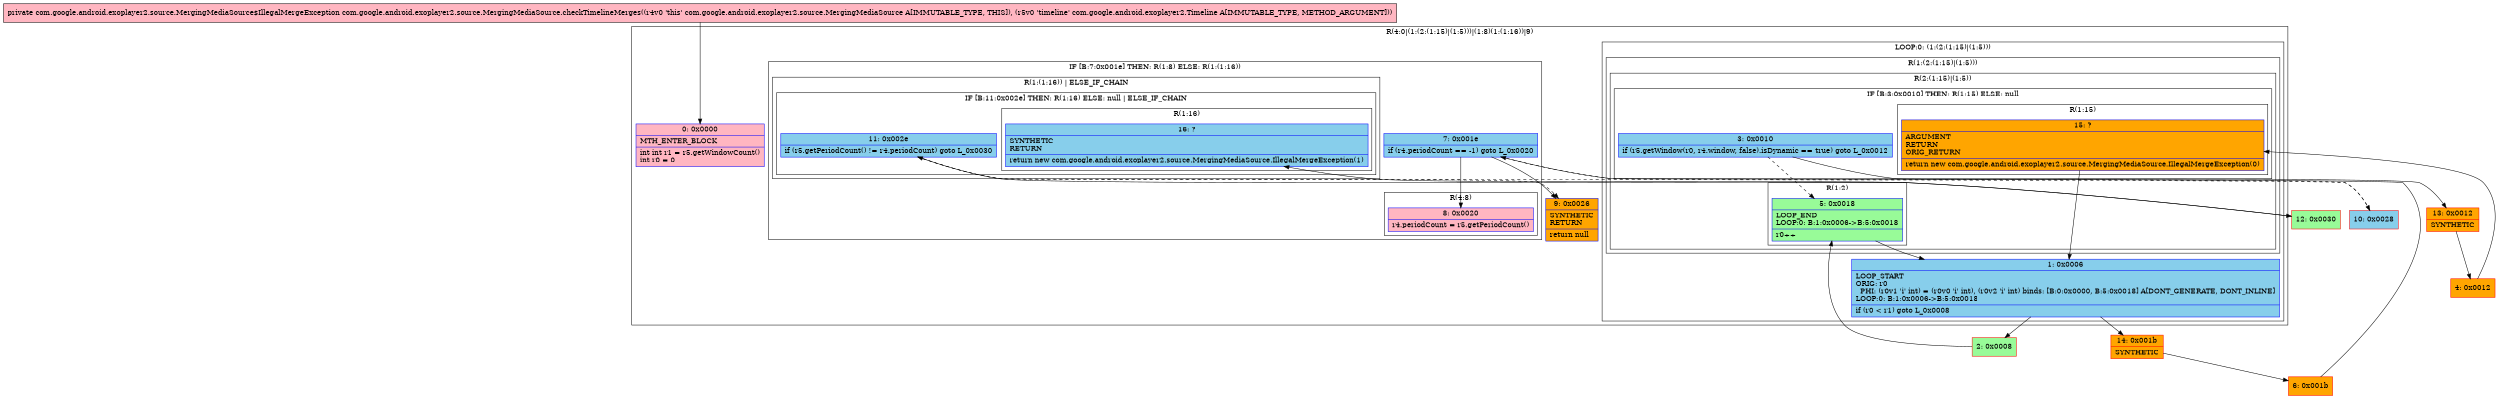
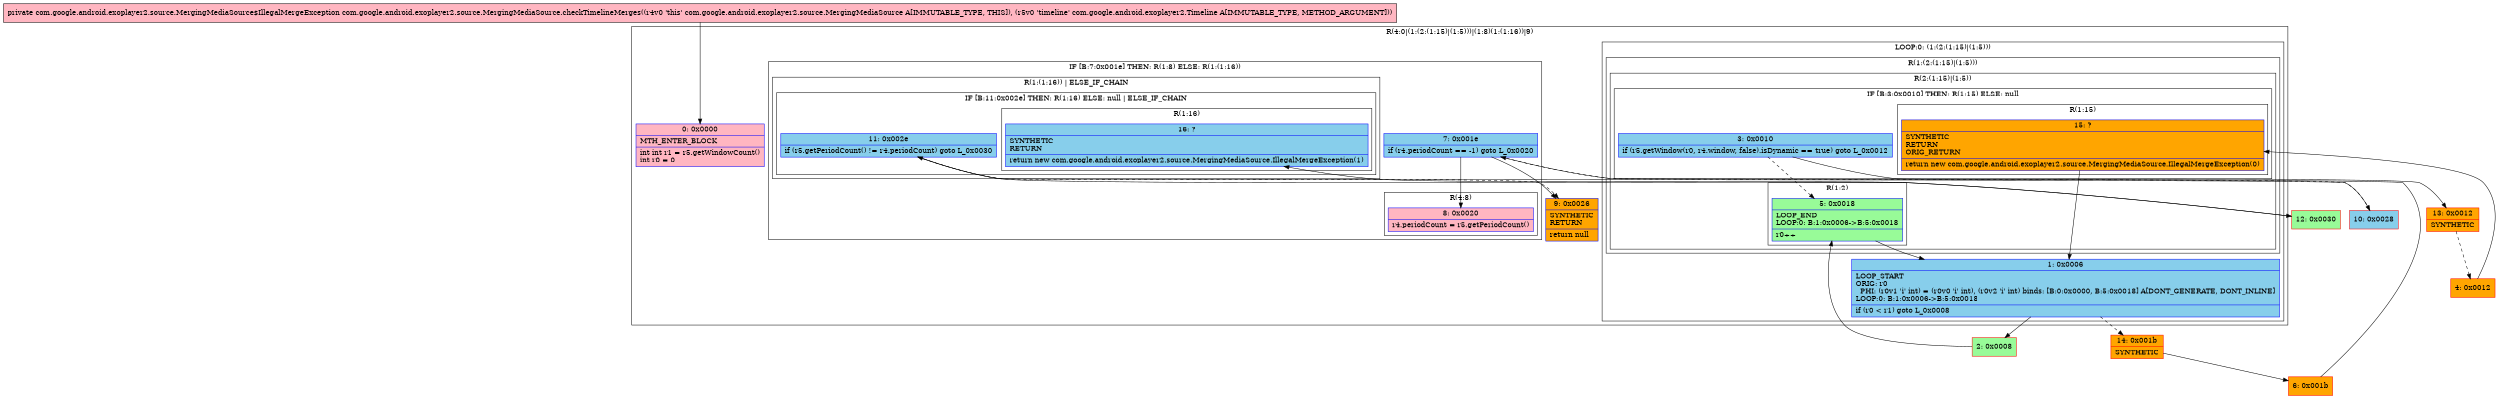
node "15: ?": text "ARGUMENT" -> "SYNTHETIC"
edge "10: 0x0028" -> "11: 0x002e": style dashed -> solid
edge "13: 0x0012" -> "4: 0x0012": style solid -> dashed
edge "1: 0x0006" -> "14: 0x001b": style solid -> dashed
